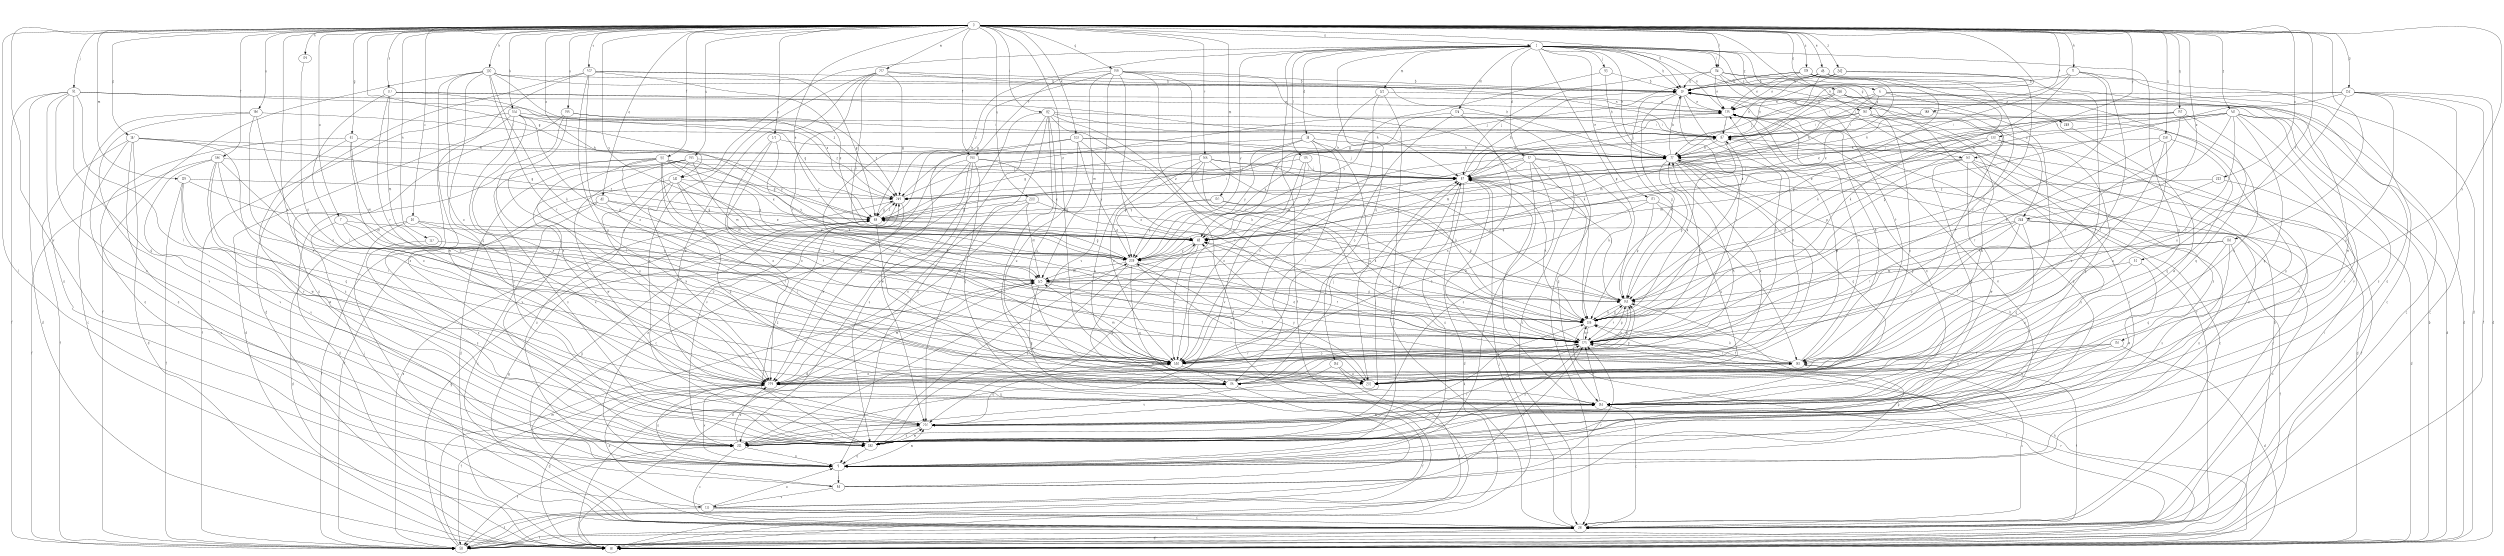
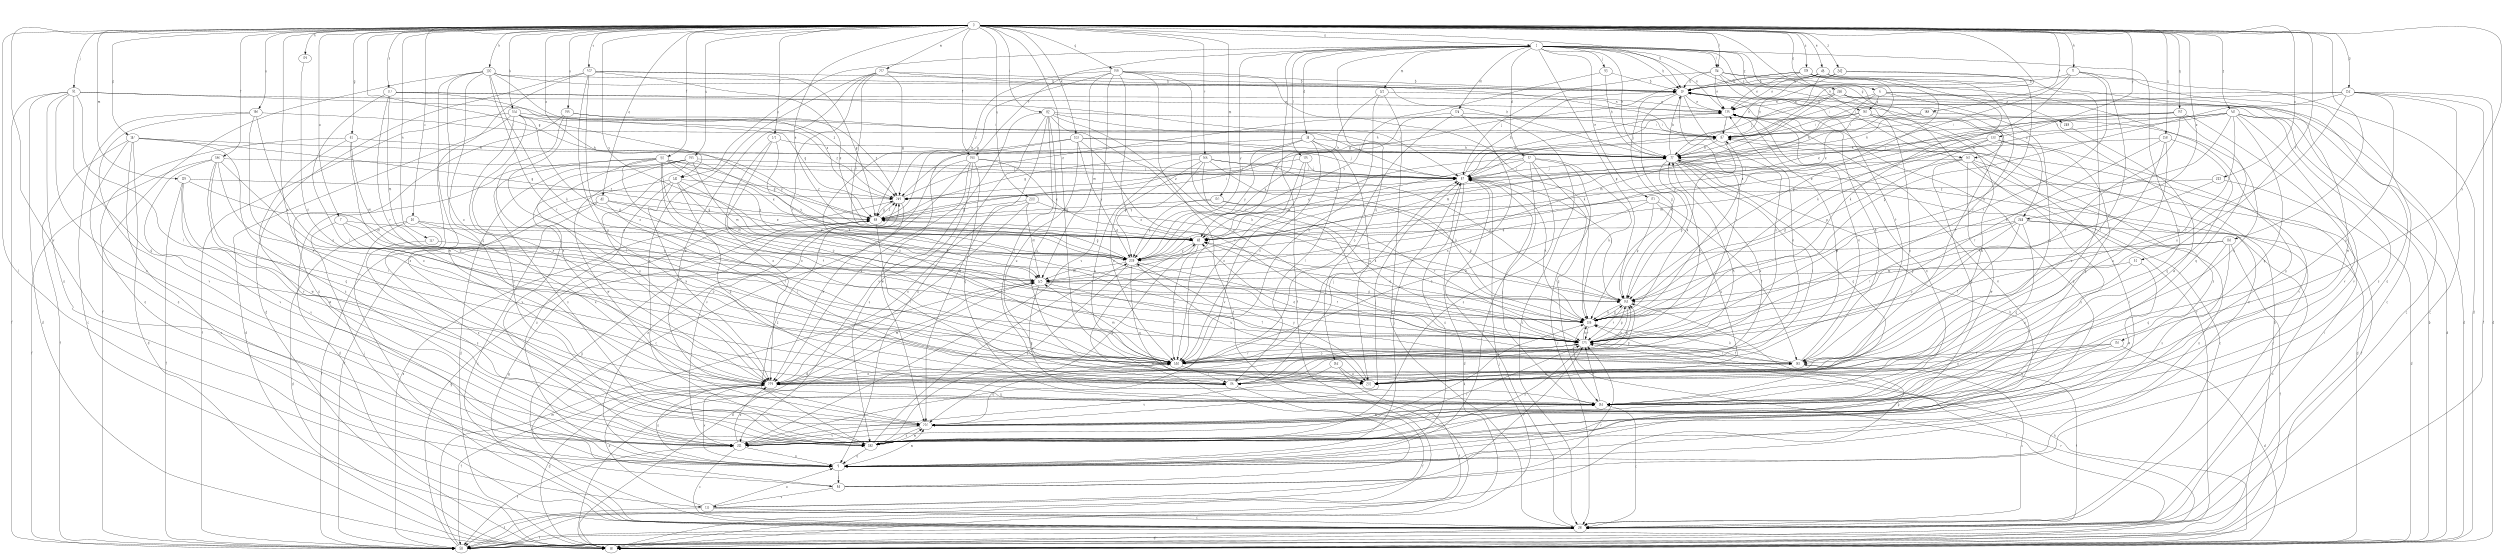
edge "195" -> "87": now "195" -> "97"
